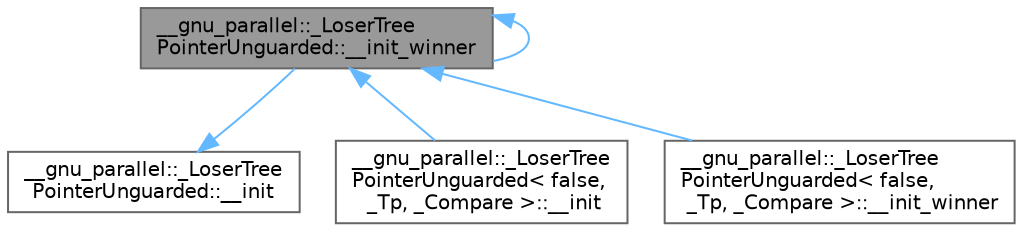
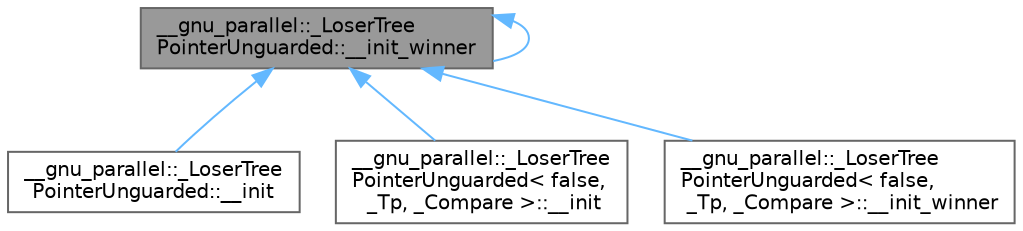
edge "__gnu_parallel::_LoserTree PointerUnguarded::__init_winner" -> "__gnu_parallel::_LoserTree PointerUnguarded::__init": reversed
